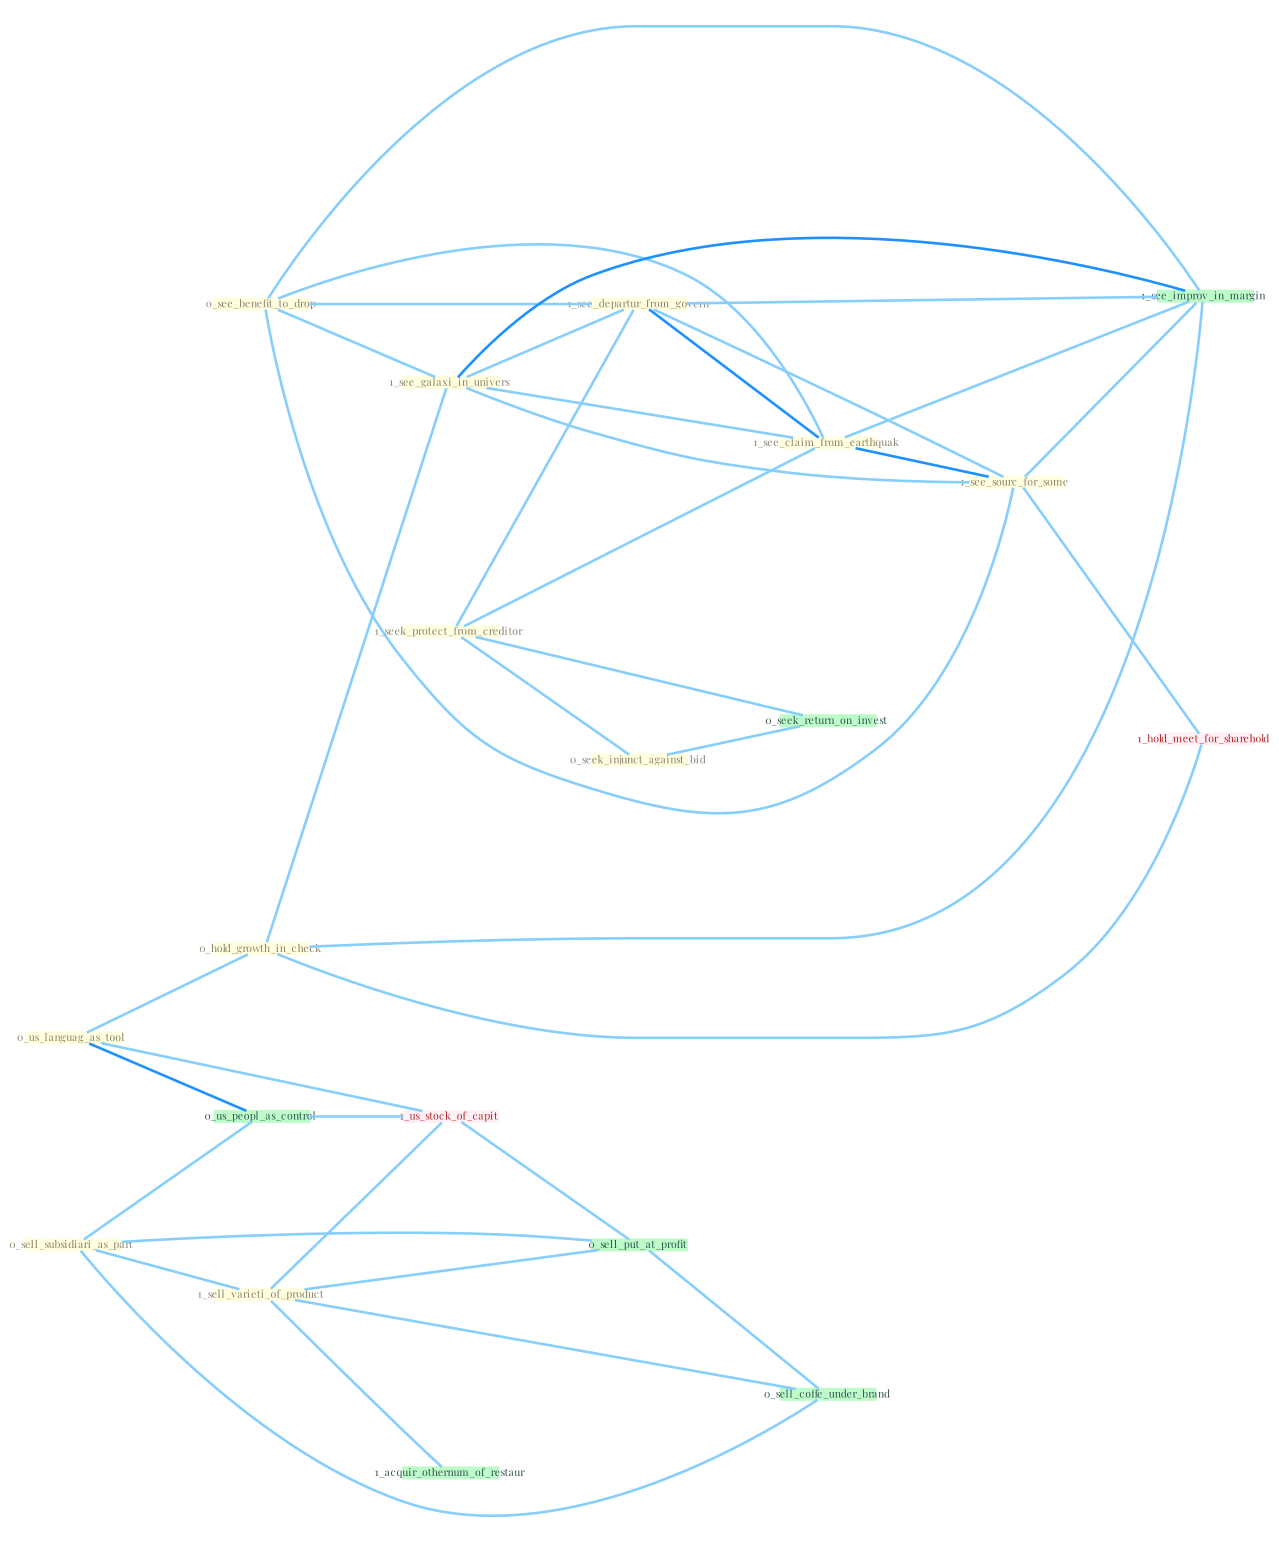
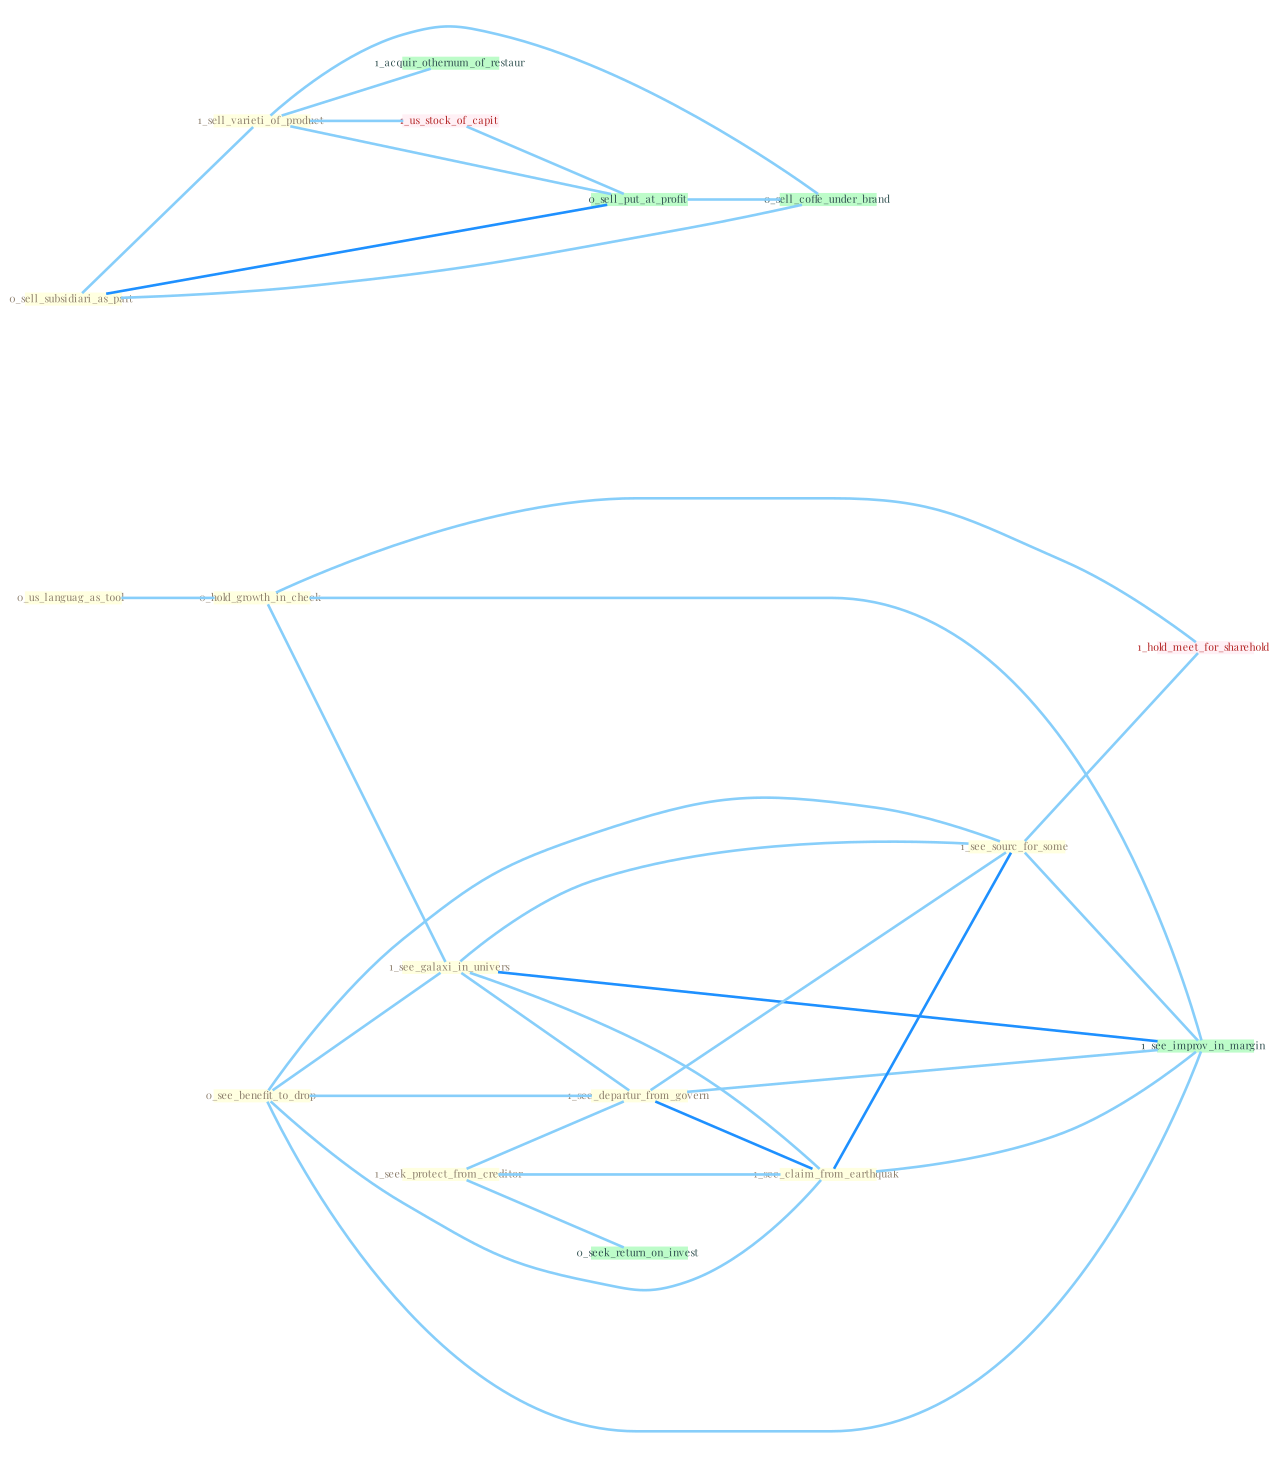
node "0_seek_injunct_against_bid": removed
edge "0_us_languag_as_tool" -- "1_us_stock_of_capit": removed
node "0_us_peopl_as_control": removed
edge "0_sell_subsidiari_as_part" -- "0_sell_put_at_profit": color #87cefa -> #1e90ff
